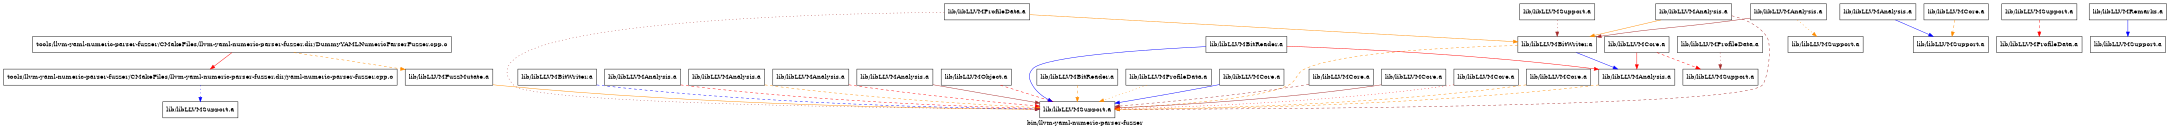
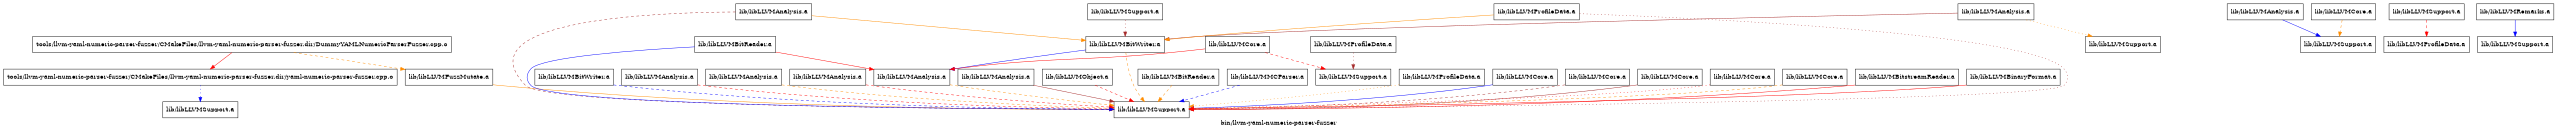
node "lib/libLLVMMCParser.a": added
node "lib/libLLVMBitstreamReader.a": added
node "lib/libLLVMBinaryFormat.a": added
